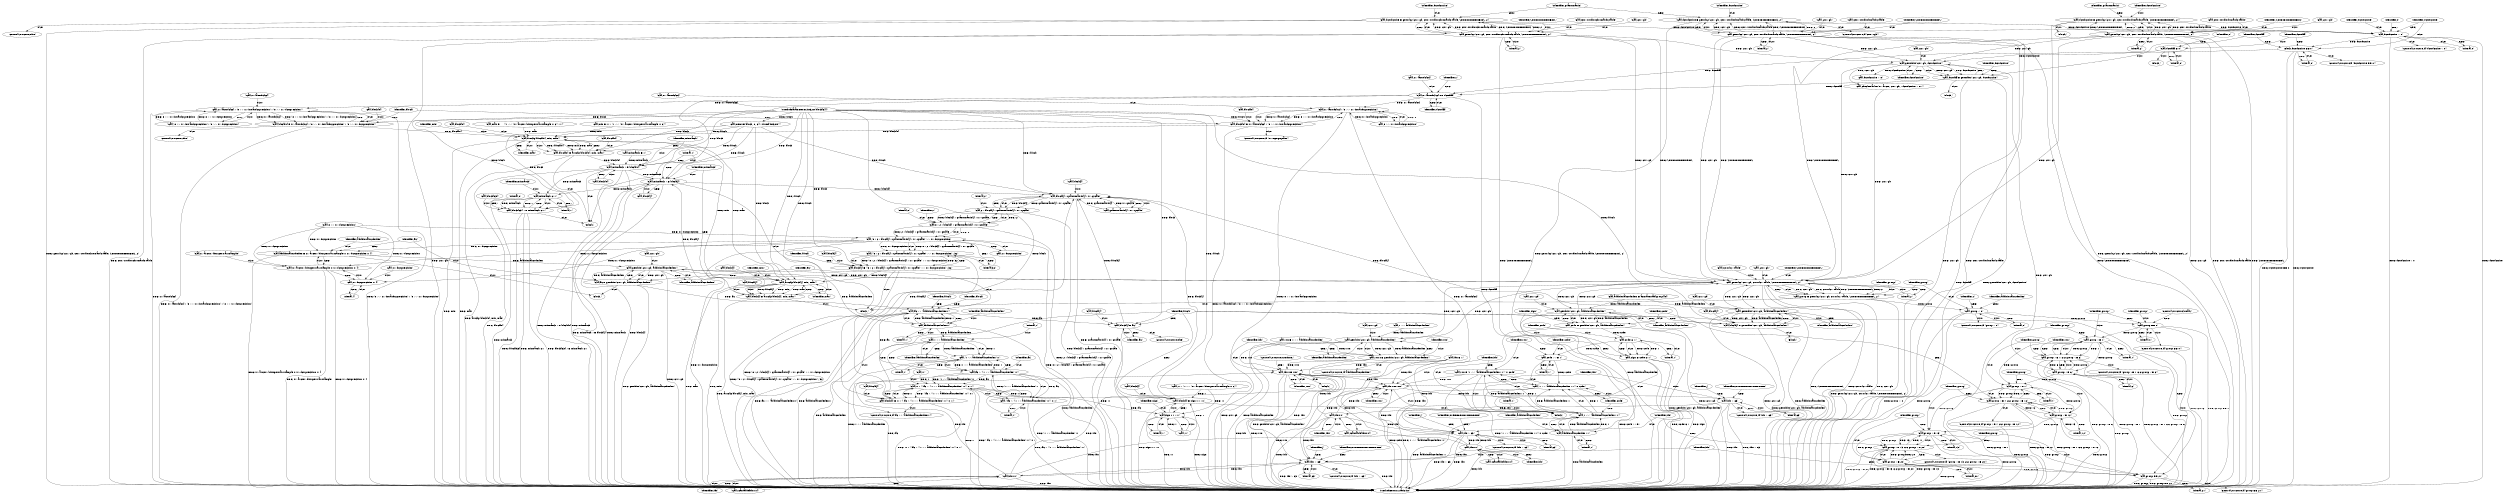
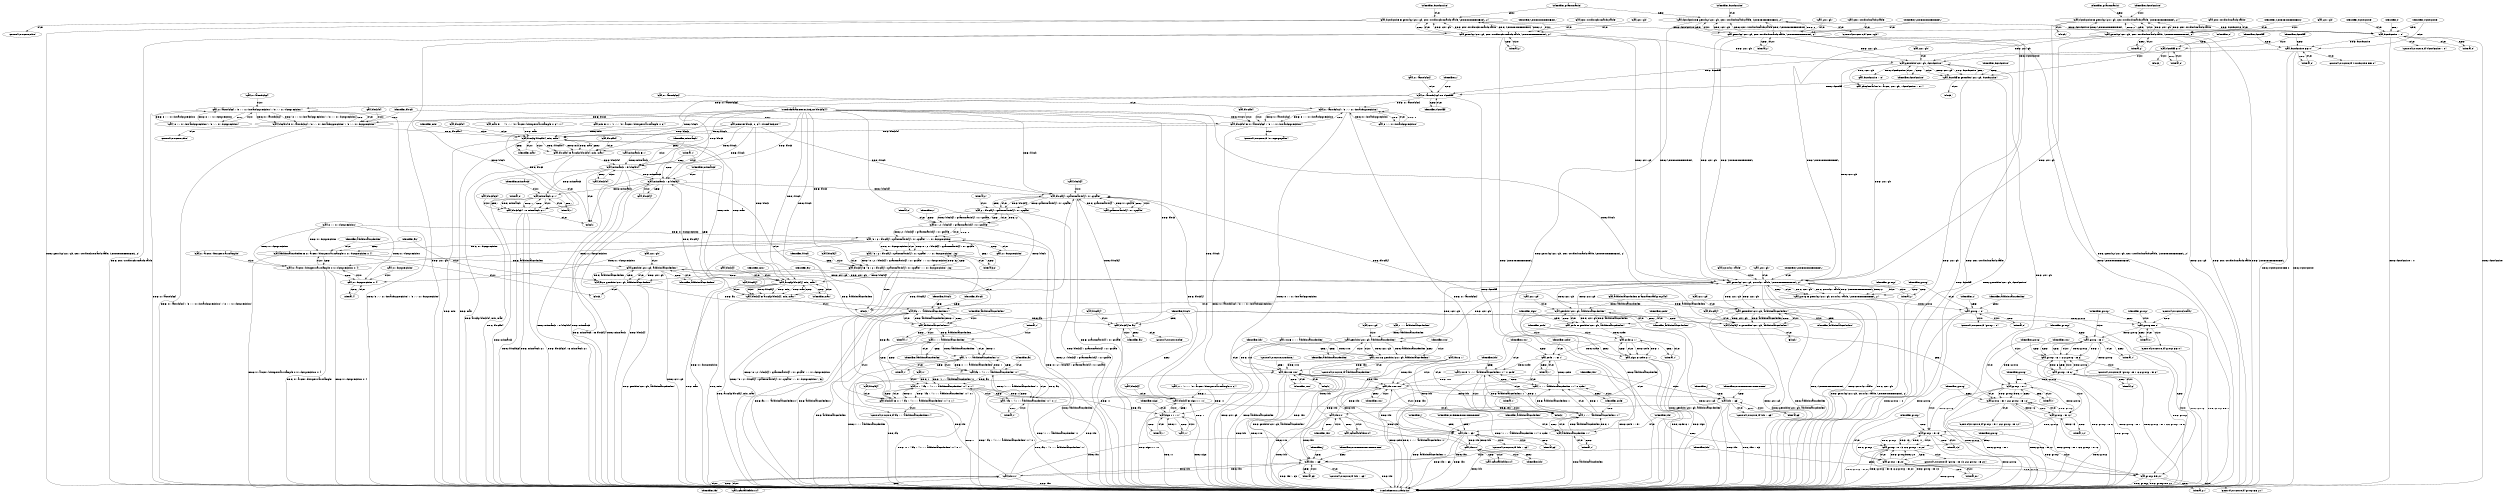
node "(Block,dct_dc_size == 0)": label "(Block,dct_dc_size == 0)" -> "(Call,dct_dc_size == 0)"
node "(ControlStructure,if (dct_dc_size == 0))": label "(ControlStructure,if (dct_dc_size == 0))" -> "(ControlStructure,if (run_dc_size == 0))"
edge "(MethodParameterIn,int32_t block[64])" -> "(Call,memset(block, 0, 64 * sizeof(int32_t)))": now "(MethodParameterIn,int32_t block[64])" -> "(Call,av_clip(block[0], min, max))"
edge "(Call,code >>= 1)" -> "(Call,run = (1 << (additional_code_len - 1)) + code)": added, label "DDG: code"
edge "(ControlStructure,if (group >= 7 && group <= 12))" -> "(MethodReturn,static int)": now "(Call,group >= 7)" -> "(MethodReturn,static int)"
